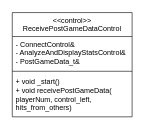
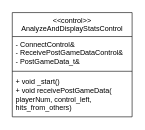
node "<<control>> ReceivePostGameDataControl": label "<<control>> ReceivePostGameDataControl" -> "<<control>> AnalyzeAndDisplayStatsControl"
node "- ConnectControl& - AnalyzeAndDisplayStatsControl& - PostGameData_t&": label "- ConnectControl& - AnalyzeAndDisplayStatsControl& - PostGameData_t&" -> "- ConnectControl& - ReceivePostGameDataControl& - PostGameData_t&"
